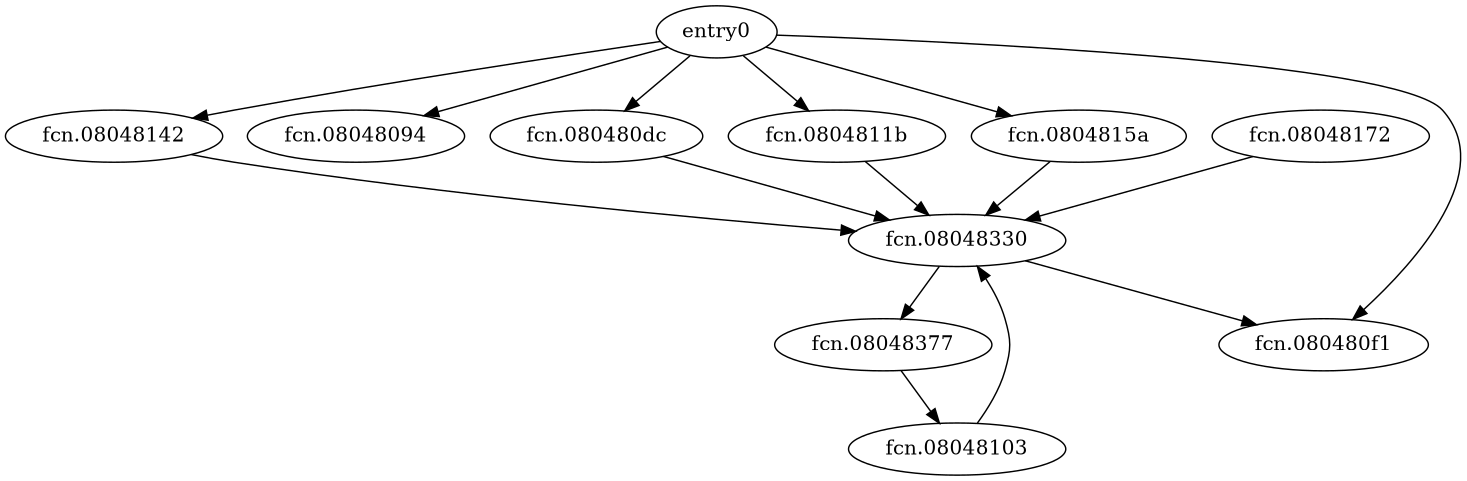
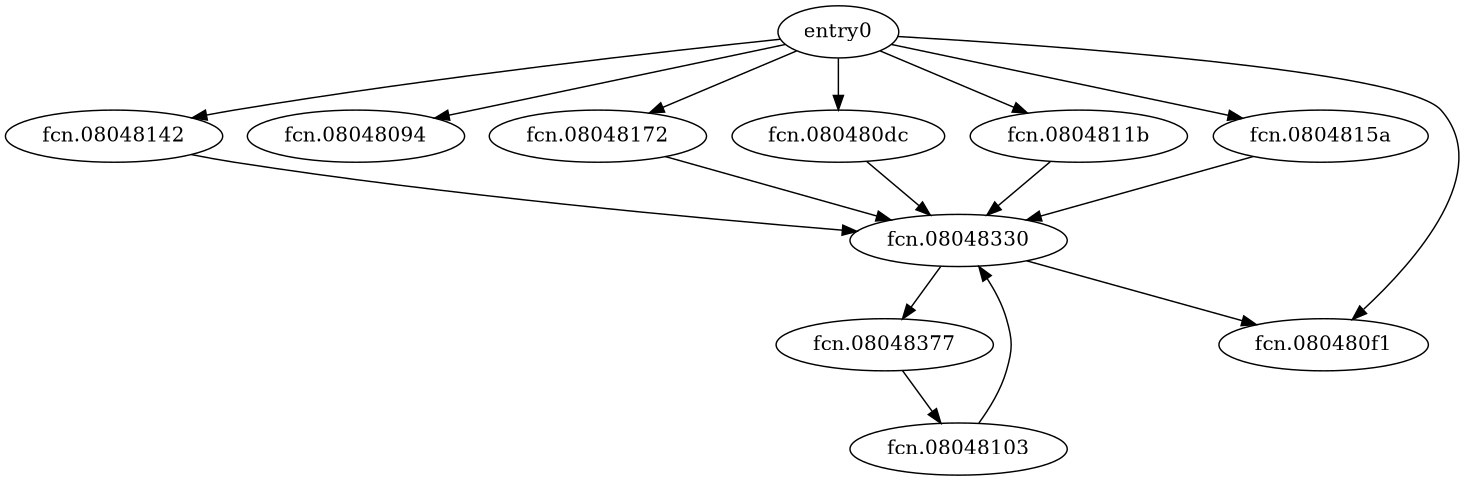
edge "entry0" -> "fcn.08048172": added
